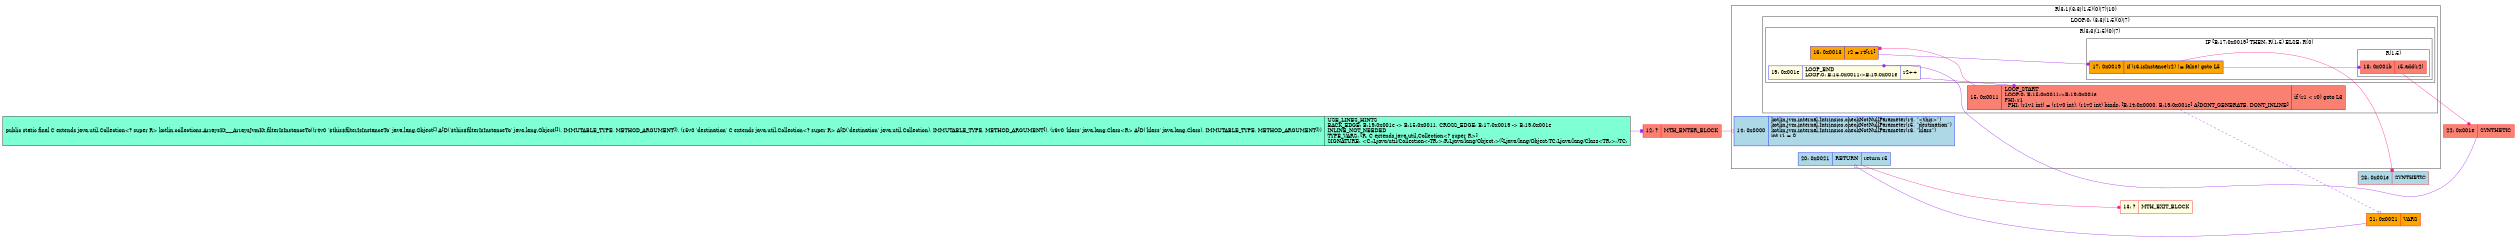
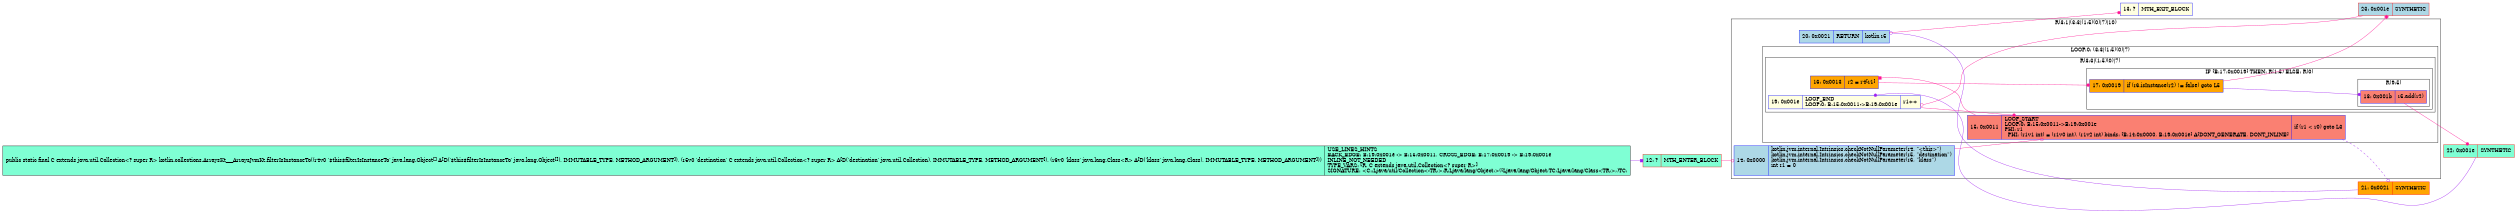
edge "23: 0x001e" -> "19: 0x001e": added
cluster "R(1:5)": label "R(1:5)" -> "R(9:5)"
edge "16: 0x0013" -> "17: 0x0019": color purple -> deeppink
node "18: 0x001b": color red -> blue
node "19: 0x001e": text "r2++" -> "r1++"
edge "19: 0x001e" -> "15: 0x0011": color purple -> deeppink
node "12: ?": fillcolor salmon -> aquamarine
node "22: 0x001e": fillcolor salmon -> aquamarine
edge "14: 0x0000" -> "15: 0x0011": added
node "20: 0x0021": text "return r5" -> "kotlin r5"
node "13: ?": color red -> blue
node "21: 0x0021": text "VARS" -> "SYNTHETIC"
